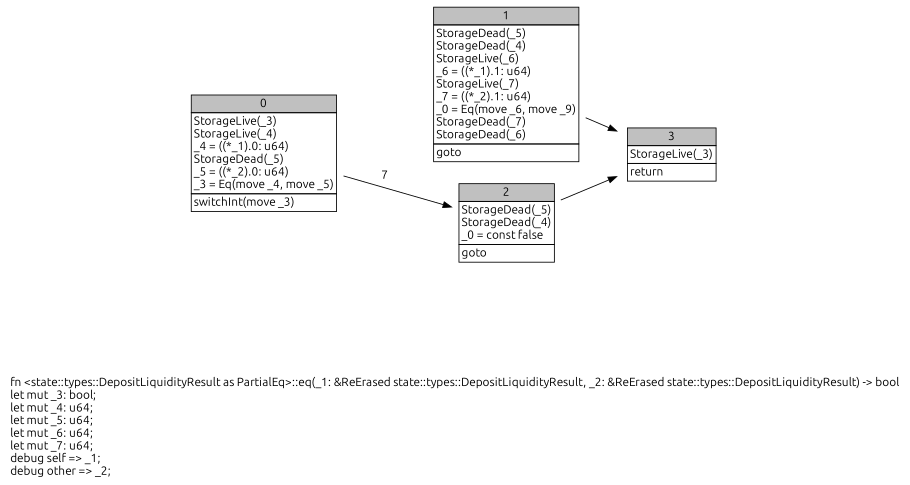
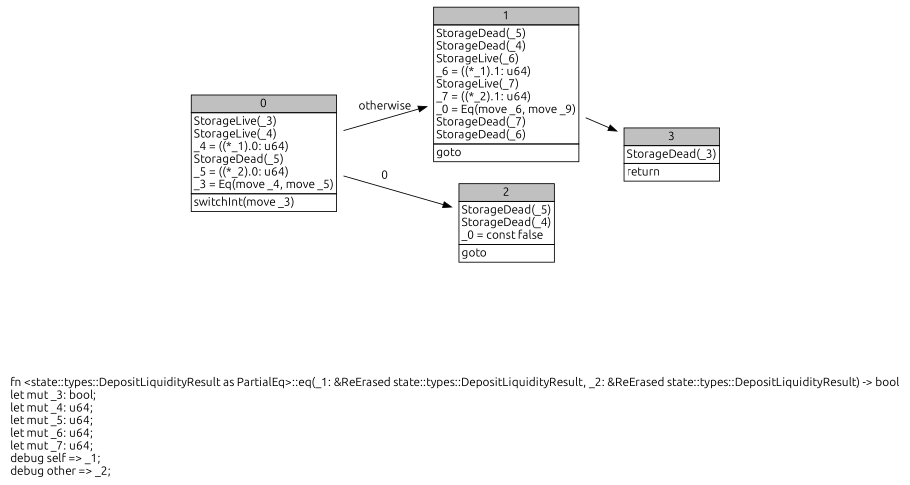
edge "0" -> "1": added, label "otherwise"
node "3": text "StorageLive(_3)" -> "StorageDead(_3)"
edge "0" -> "2": label "7" -> "0"
edge "2" -> "3": removed
